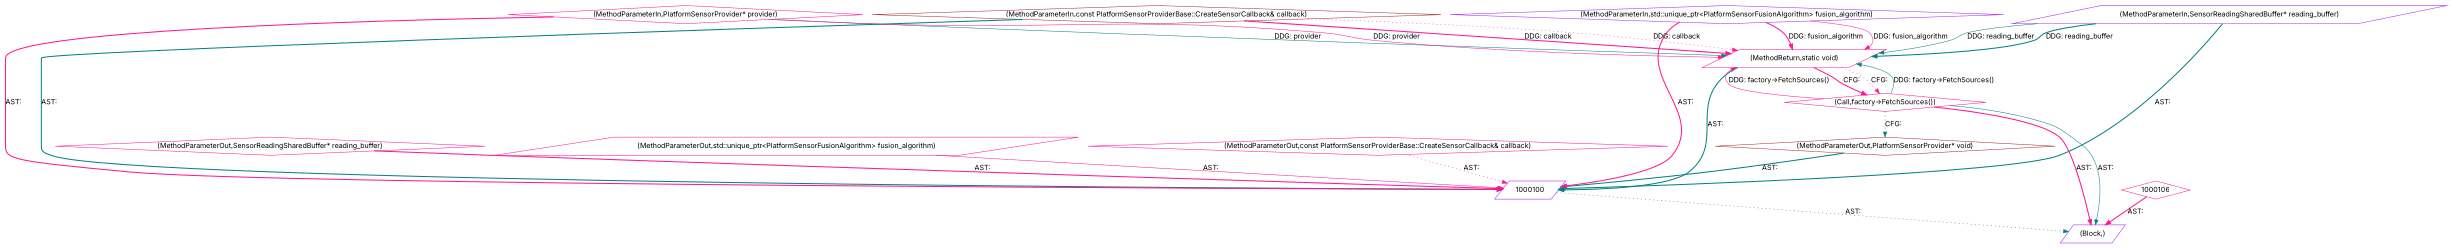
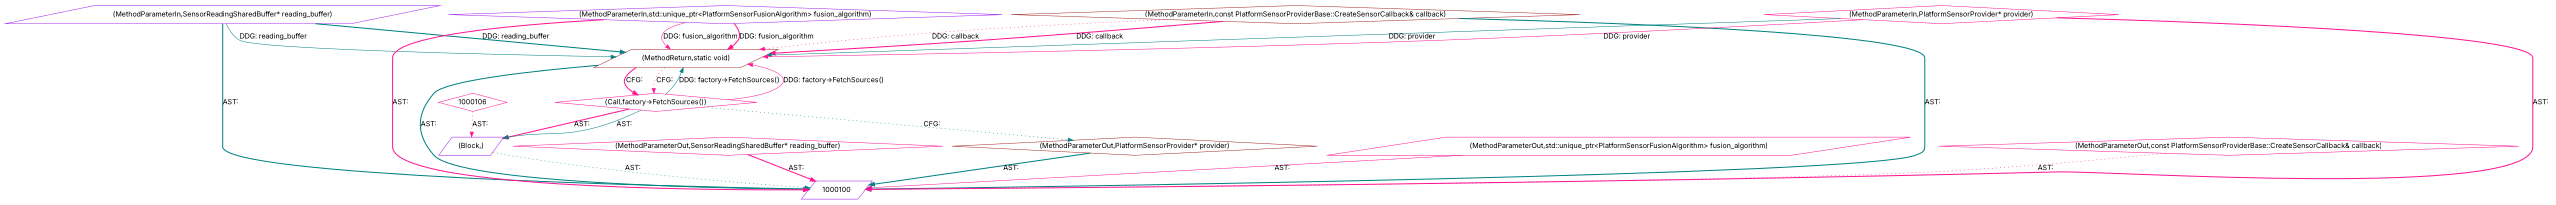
node "(MethodReturn,static void)": color deeppink -> brown
node "(MethodParameterOut,PlatformSensorProvider* void)": label "(MethodParameterOut,PlatformSensorProvider* void)" -> "(MethodParameterOut,PlatformSensorProvider* provider)"
edge "1000106" -> "(Block,)": style bold -> dotted
edge "1000100" -> "(Block,)": reversed
